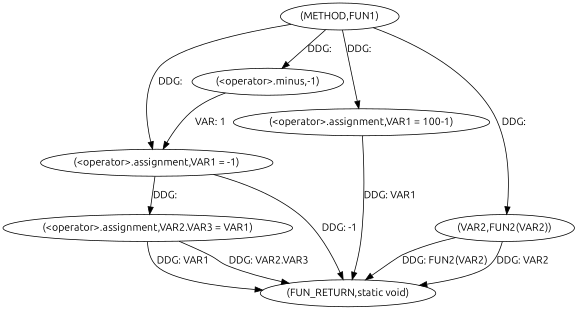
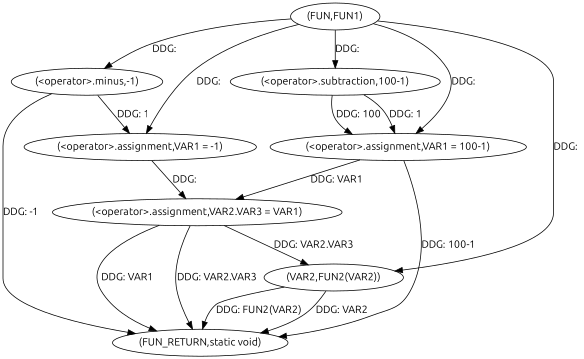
node "(METHOD,FUN1)": label "(METHOD,FUN1)" -> "(FUN,FUN1)"
node "(<operator>.subtraction,100-1)": added
edge "(<operator>.minus,-1)" -> "(<operator>.assignment,VAR1 = -1)": label "VAR: 1" -> "DDG: 1"
edge "(<operator>.assignment,VAR1 = 100-1)" -> "(<operator>.assignment,VAR2.VAR3 = VAR1)": added, label "DDG: VAR1"
edge "(<operator>.assignment,VAR1 = 100-1)" -> "(FUN_RETURN,static void)": label "DDG: VAR1" -> "DDG: 100-1"
edge "(<operator>.assignment,VAR1 = -1)" -> "(FUN_RETURN,static void)": now "(<operator>.minus,-1)" -> "(FUN_RETURN,static void)"
edge "(<operator>.assignment,VAR2.VAR3 = VAR1)" -> "(VAR2,FUN2(VAR2))": added, label "DDG: VAR2.VAR3"
